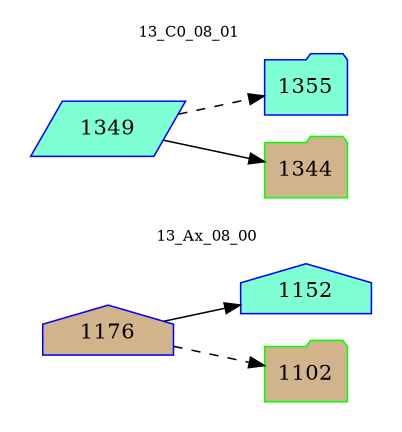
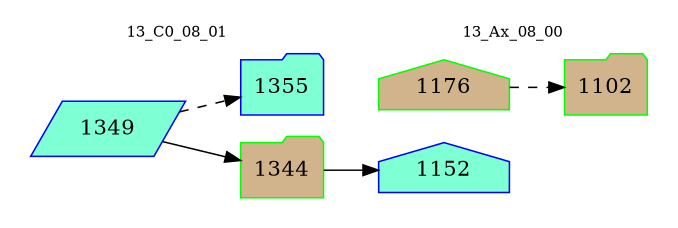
edge "1176" -> "1152": now "1344" -> "1152"
node "1176": color blue -> green
